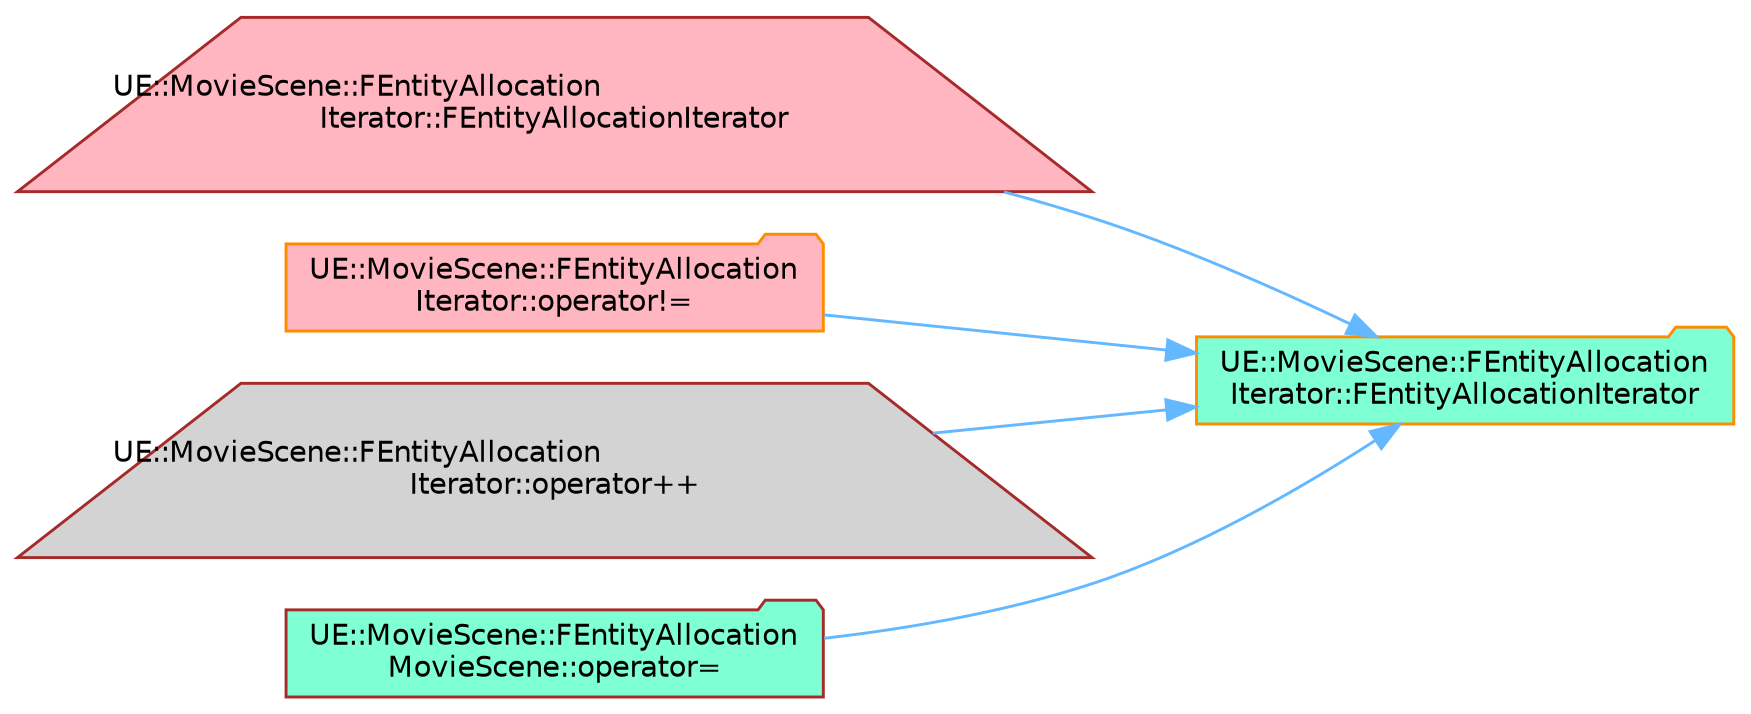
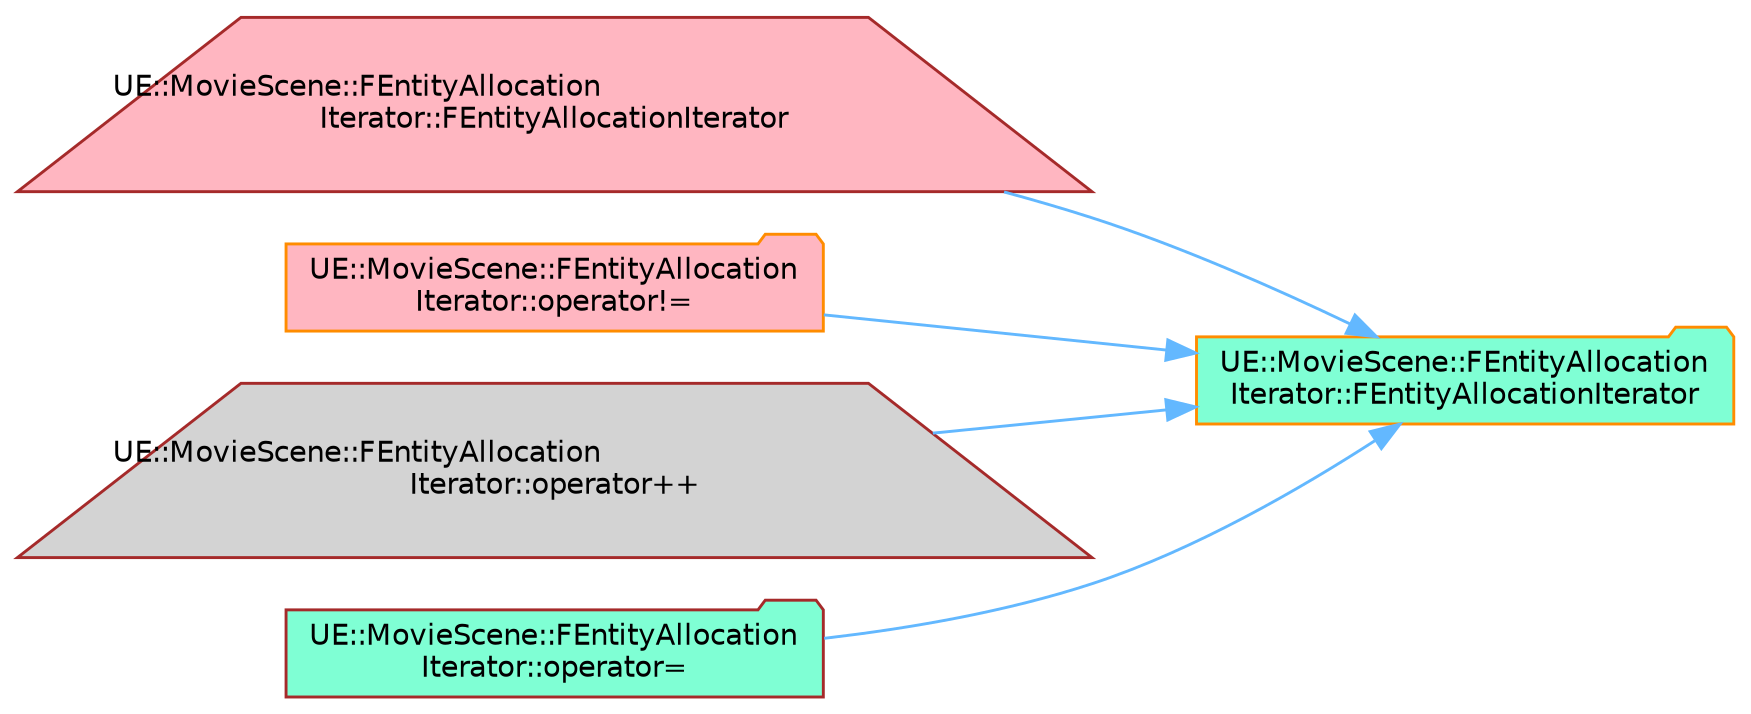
node "UE::MovieScene::FEntityAllocation MovieScene::operator=": label "UE::MovieScene::FEntityAllocation MovieScene::operator=" -> "UE::MovieScene::FEntityAllocation Iterator::operator="
